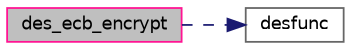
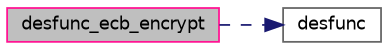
node "des_ecb_encrypt": label "des_ecb_encrypt" -> "desfunc_ecb_encrypt"
